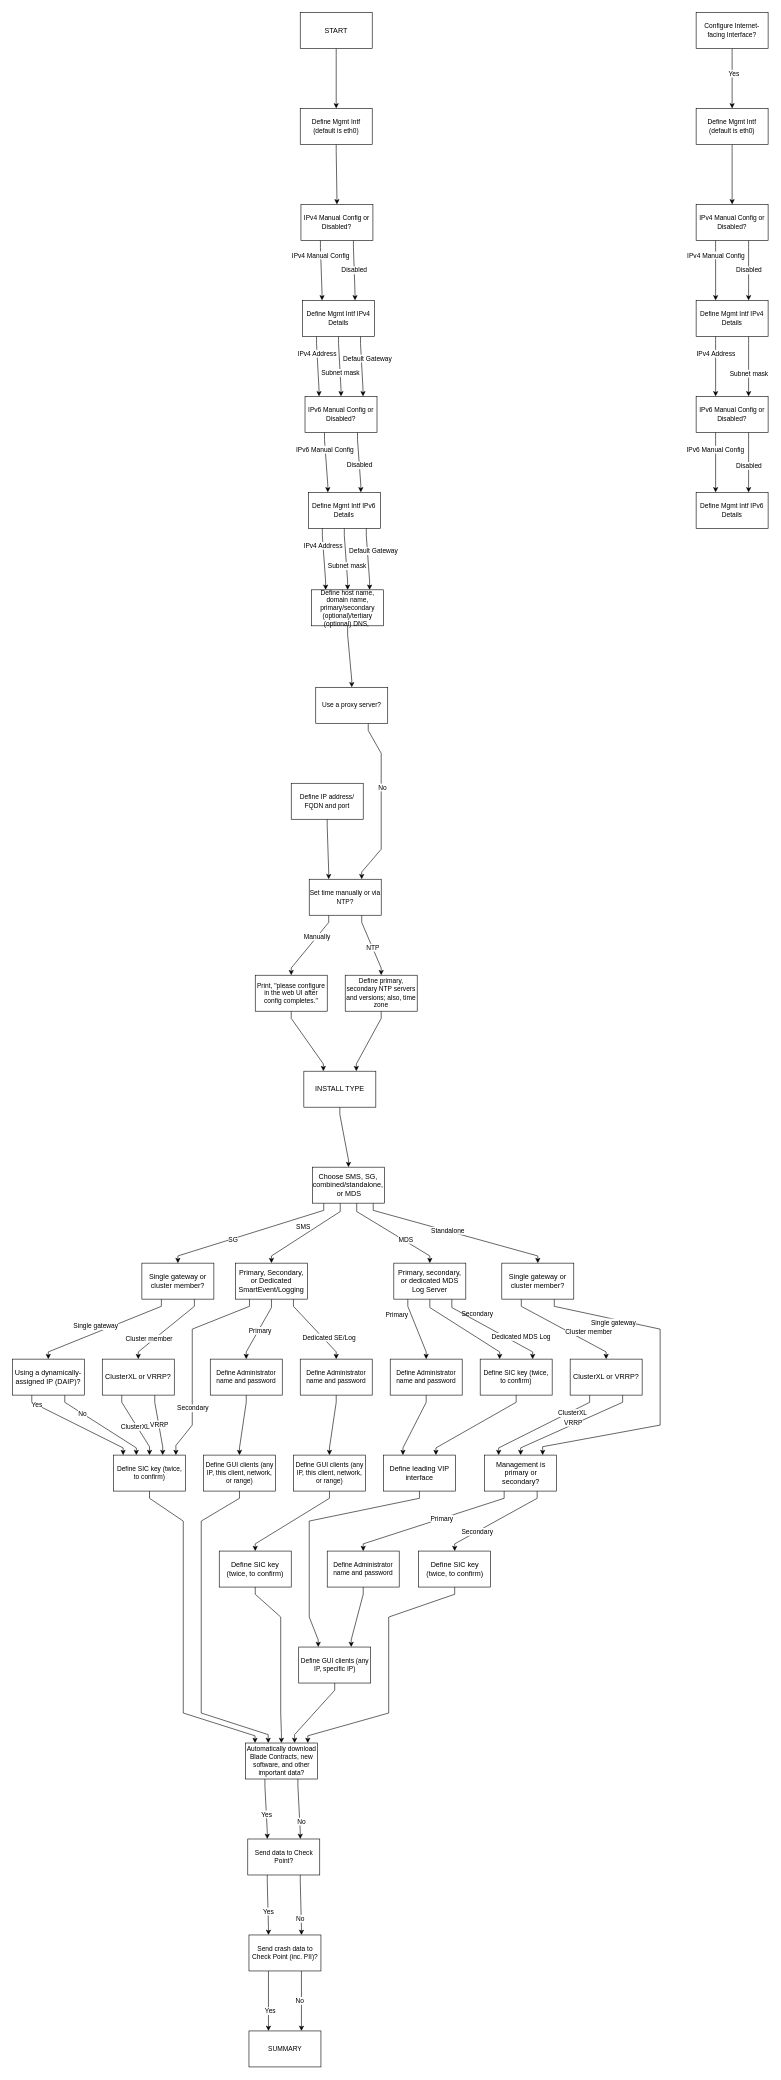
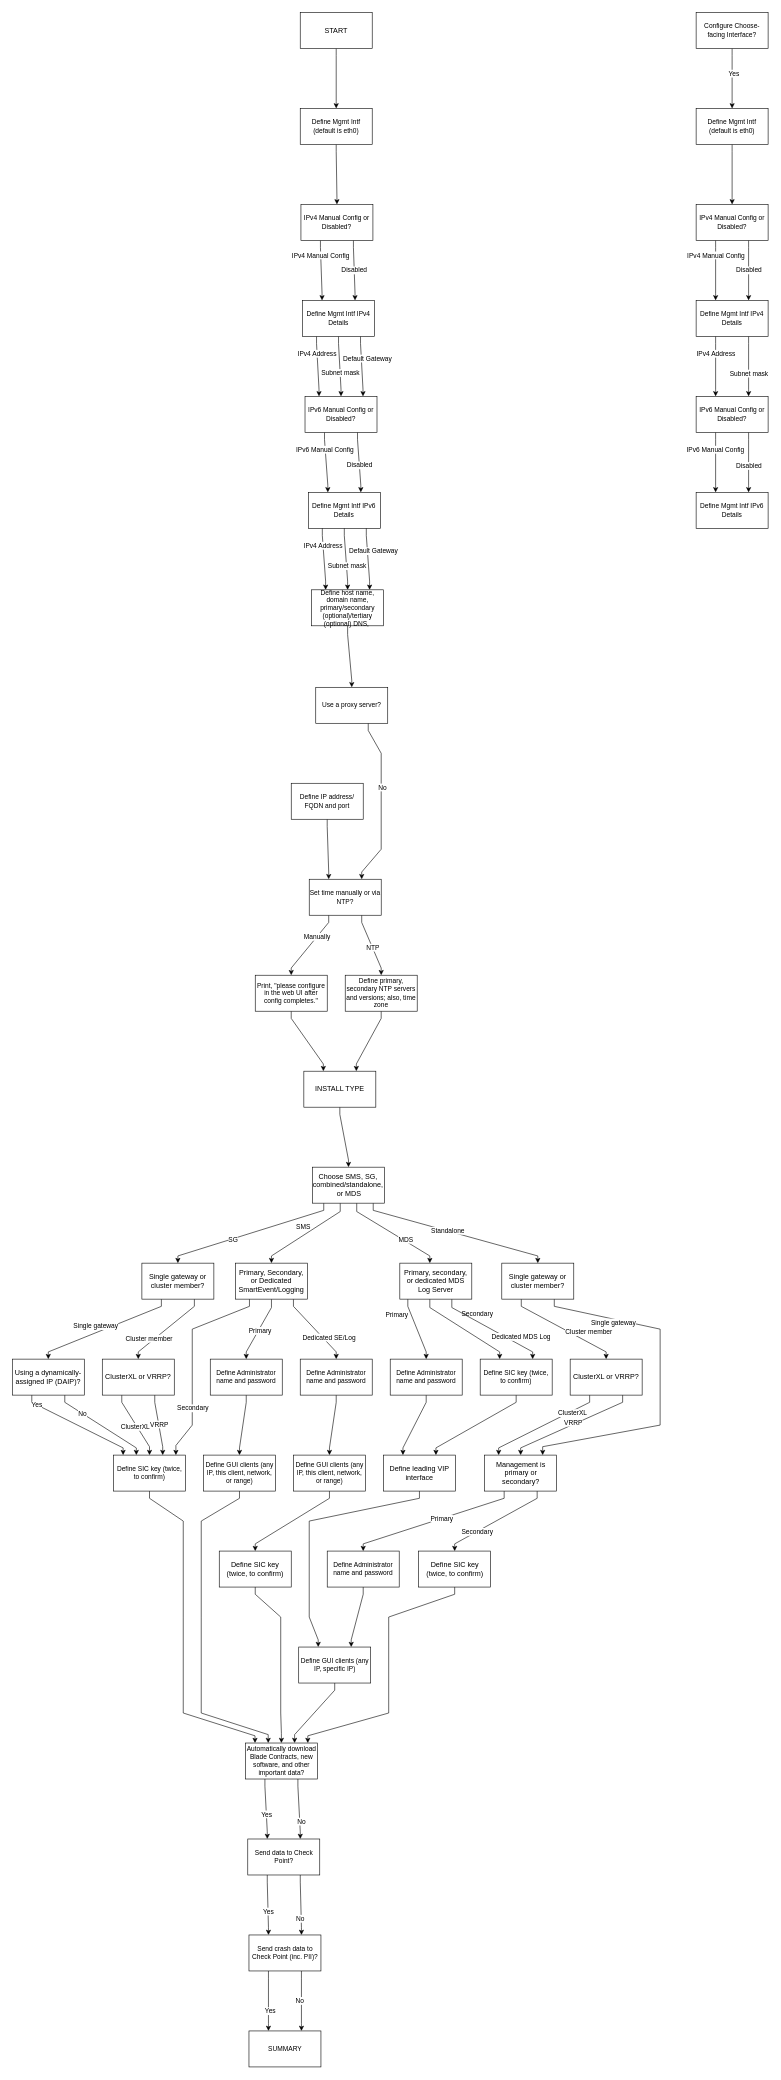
node "Configure Internet-facing Interface?": label "Configure Internet-facing Interface?" -> "Configure Choose-facing Interface?"
node "Primary, secondary, or dedicated MDS Log Server": moved (430, 1281) -> (436, 1281)
